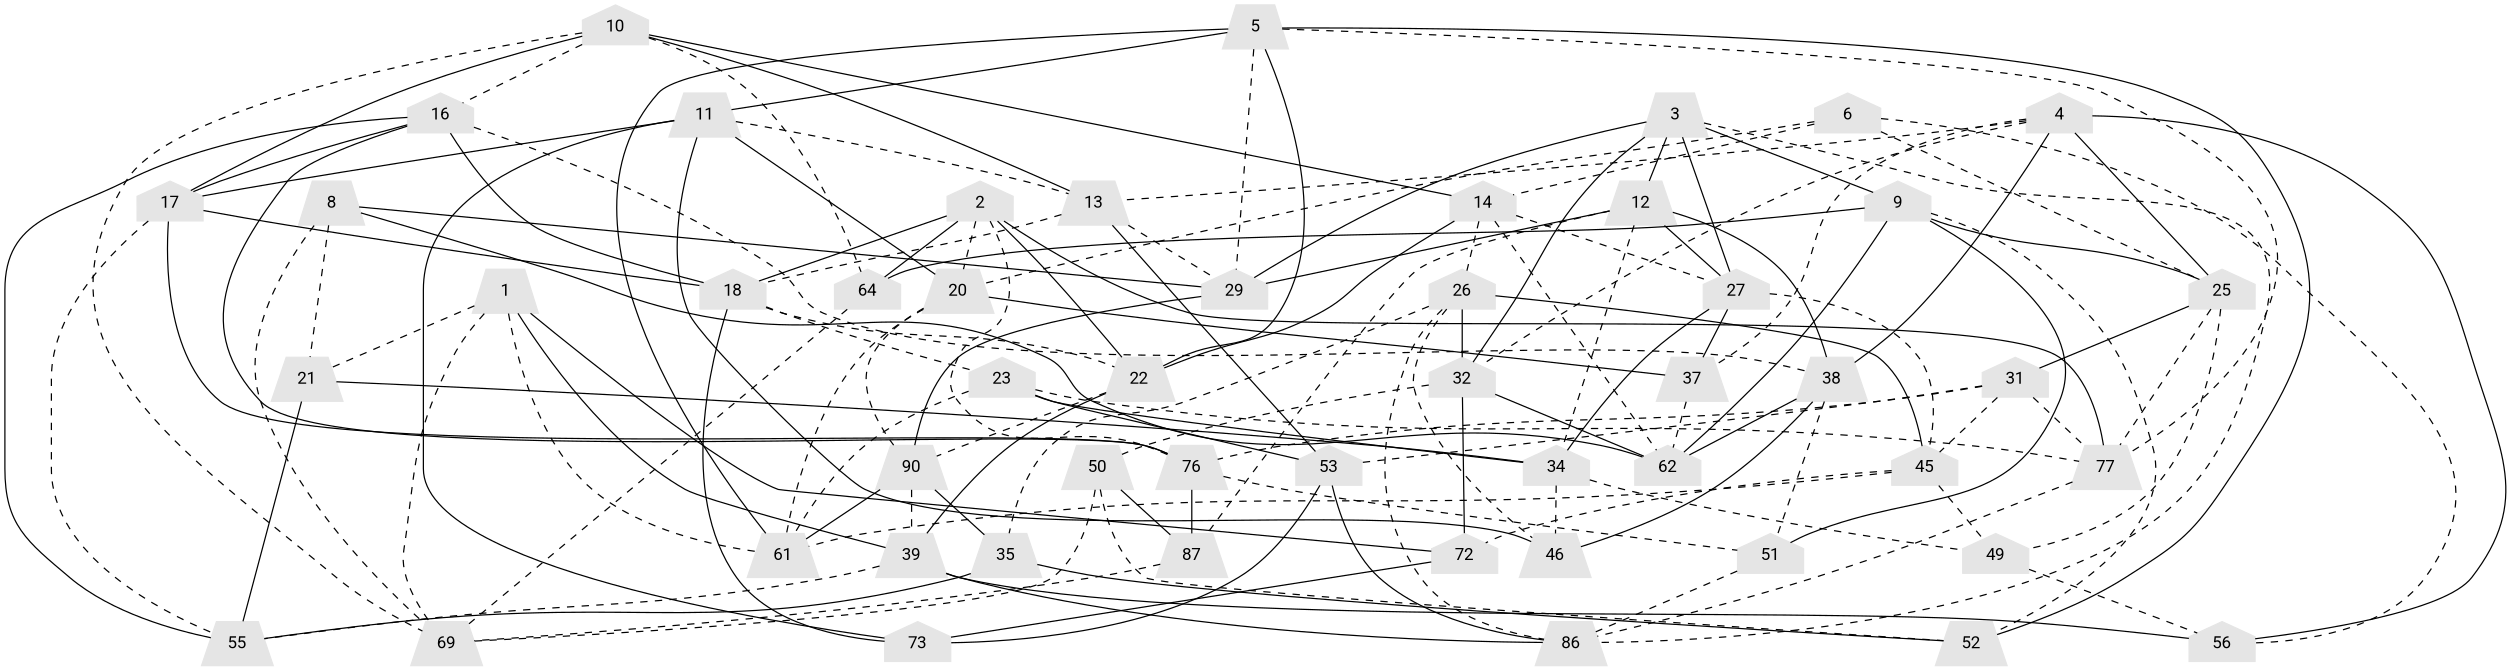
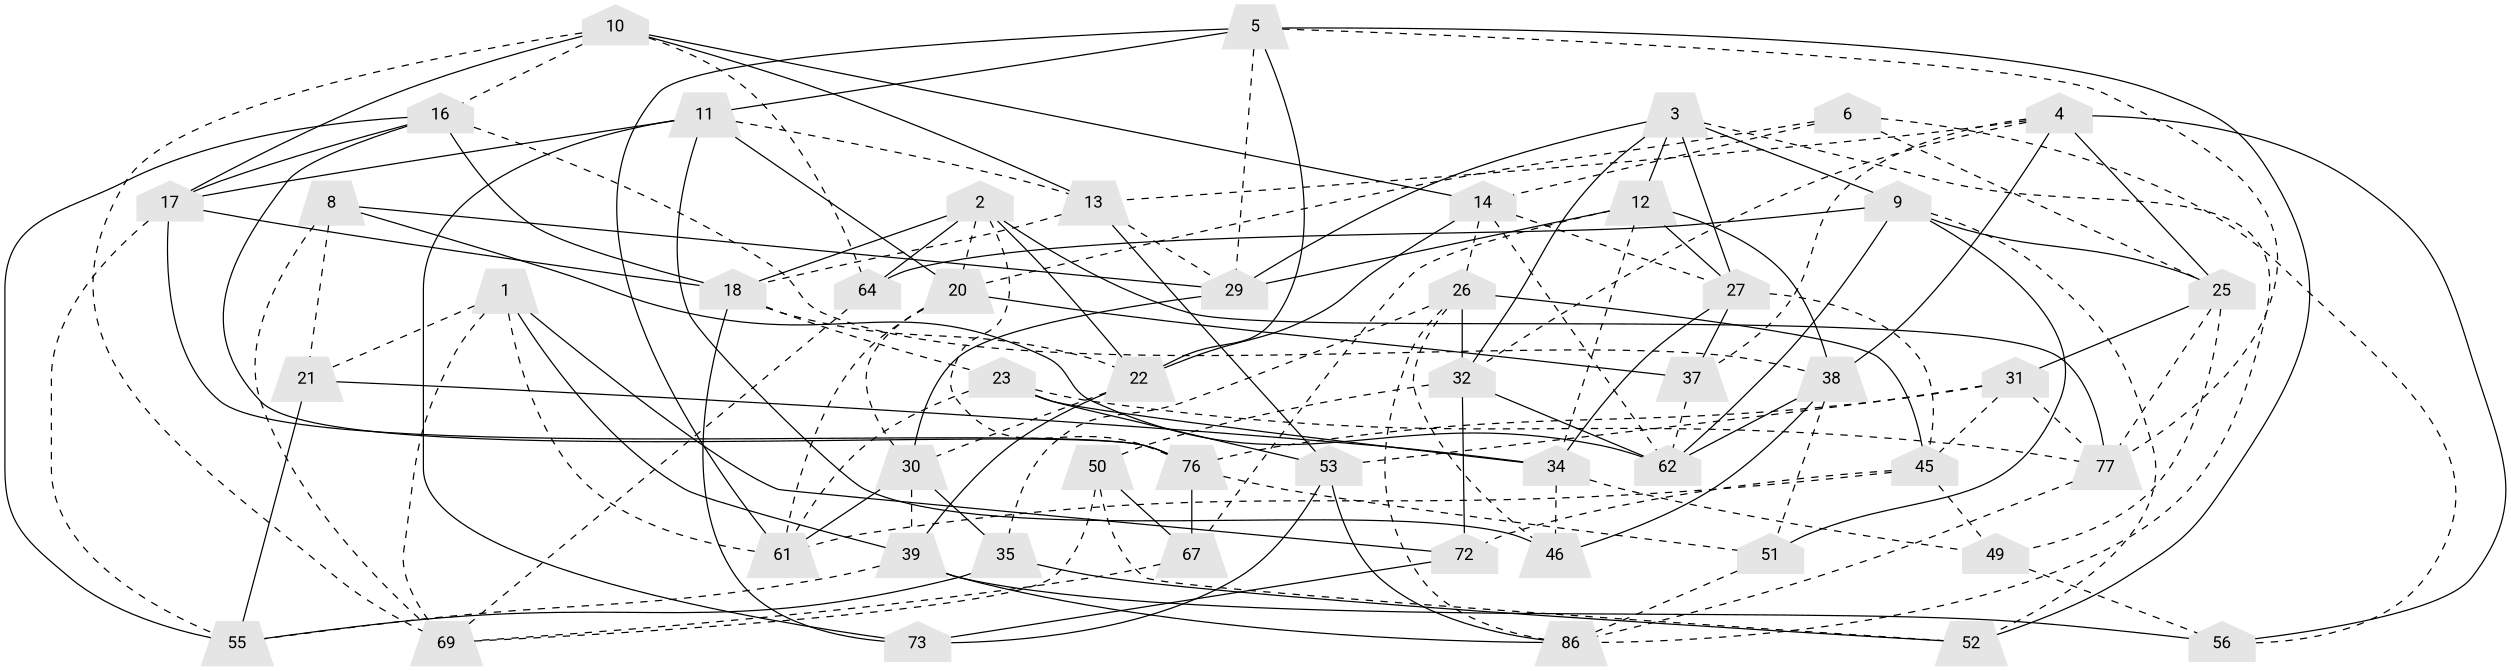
node "90": label "90" -> "30"
node "87": label "87" -> "67"
